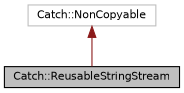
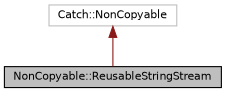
node "Catch::ReusableStringStream": label "Catch::ReusableStringStream" -> "NonCopyable::ReusableStringStream"
